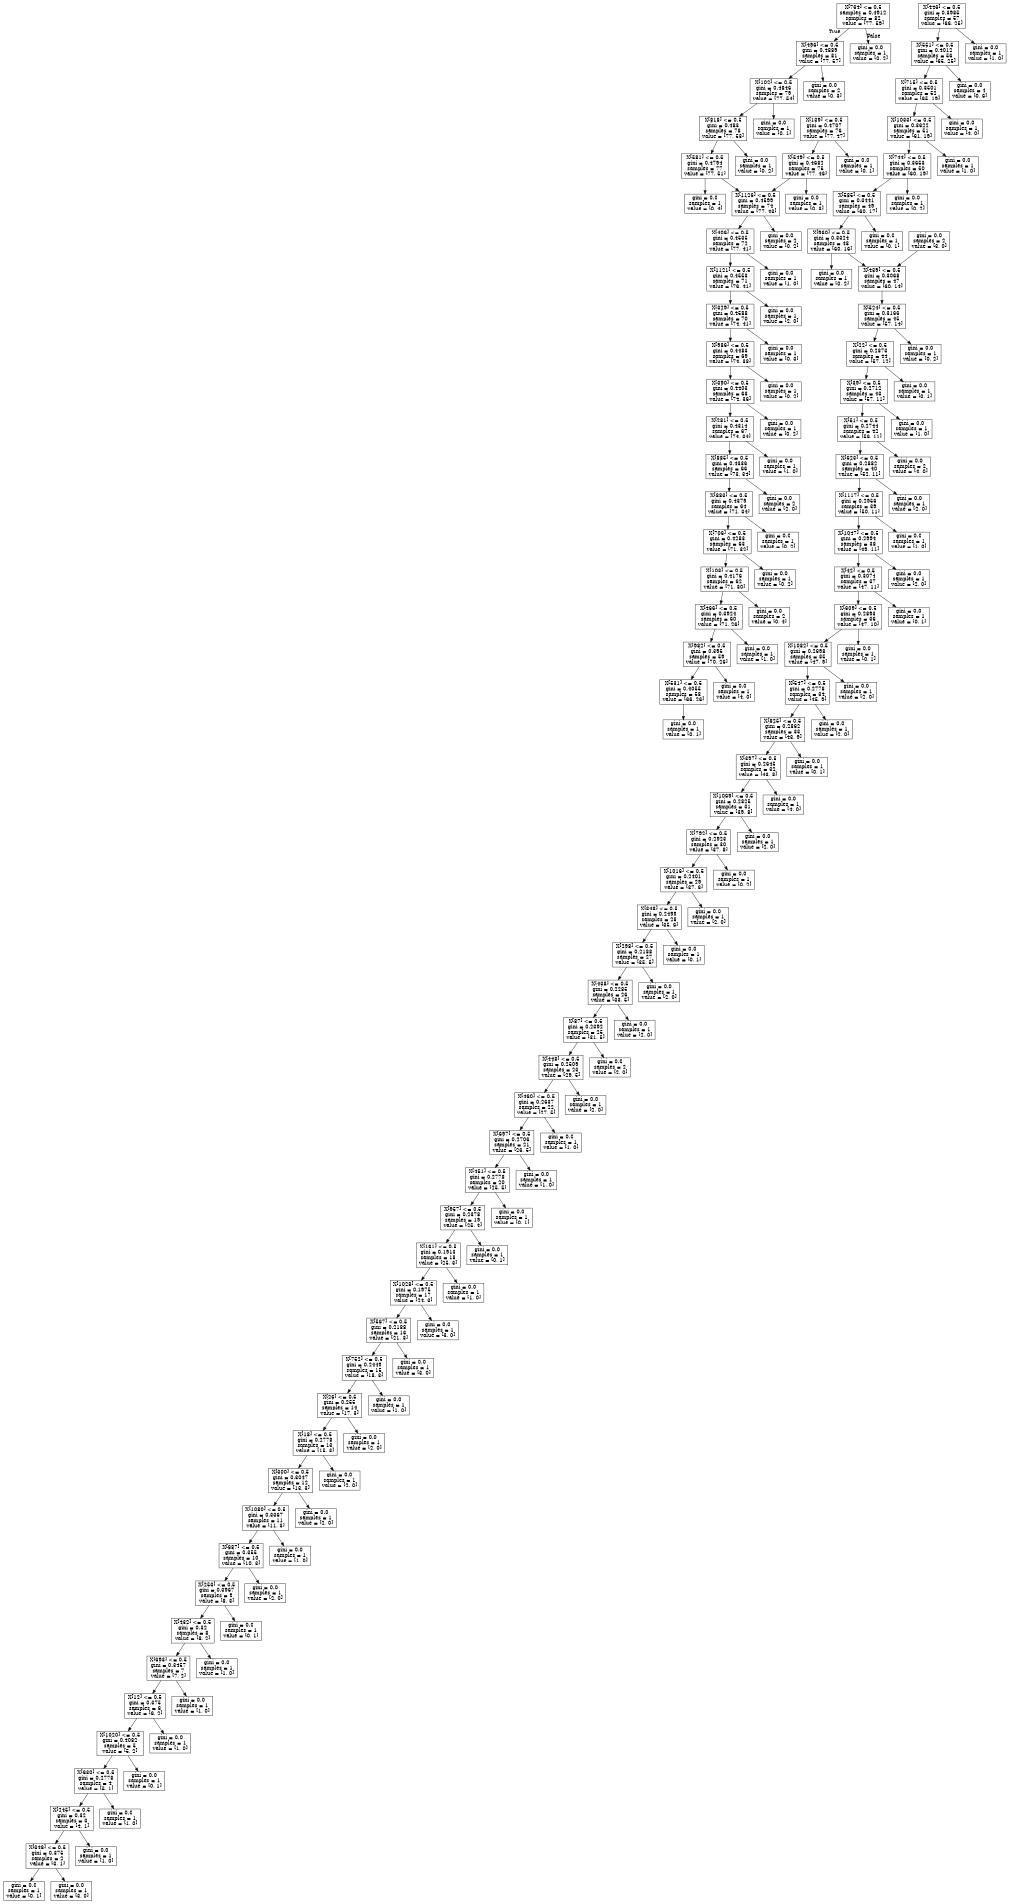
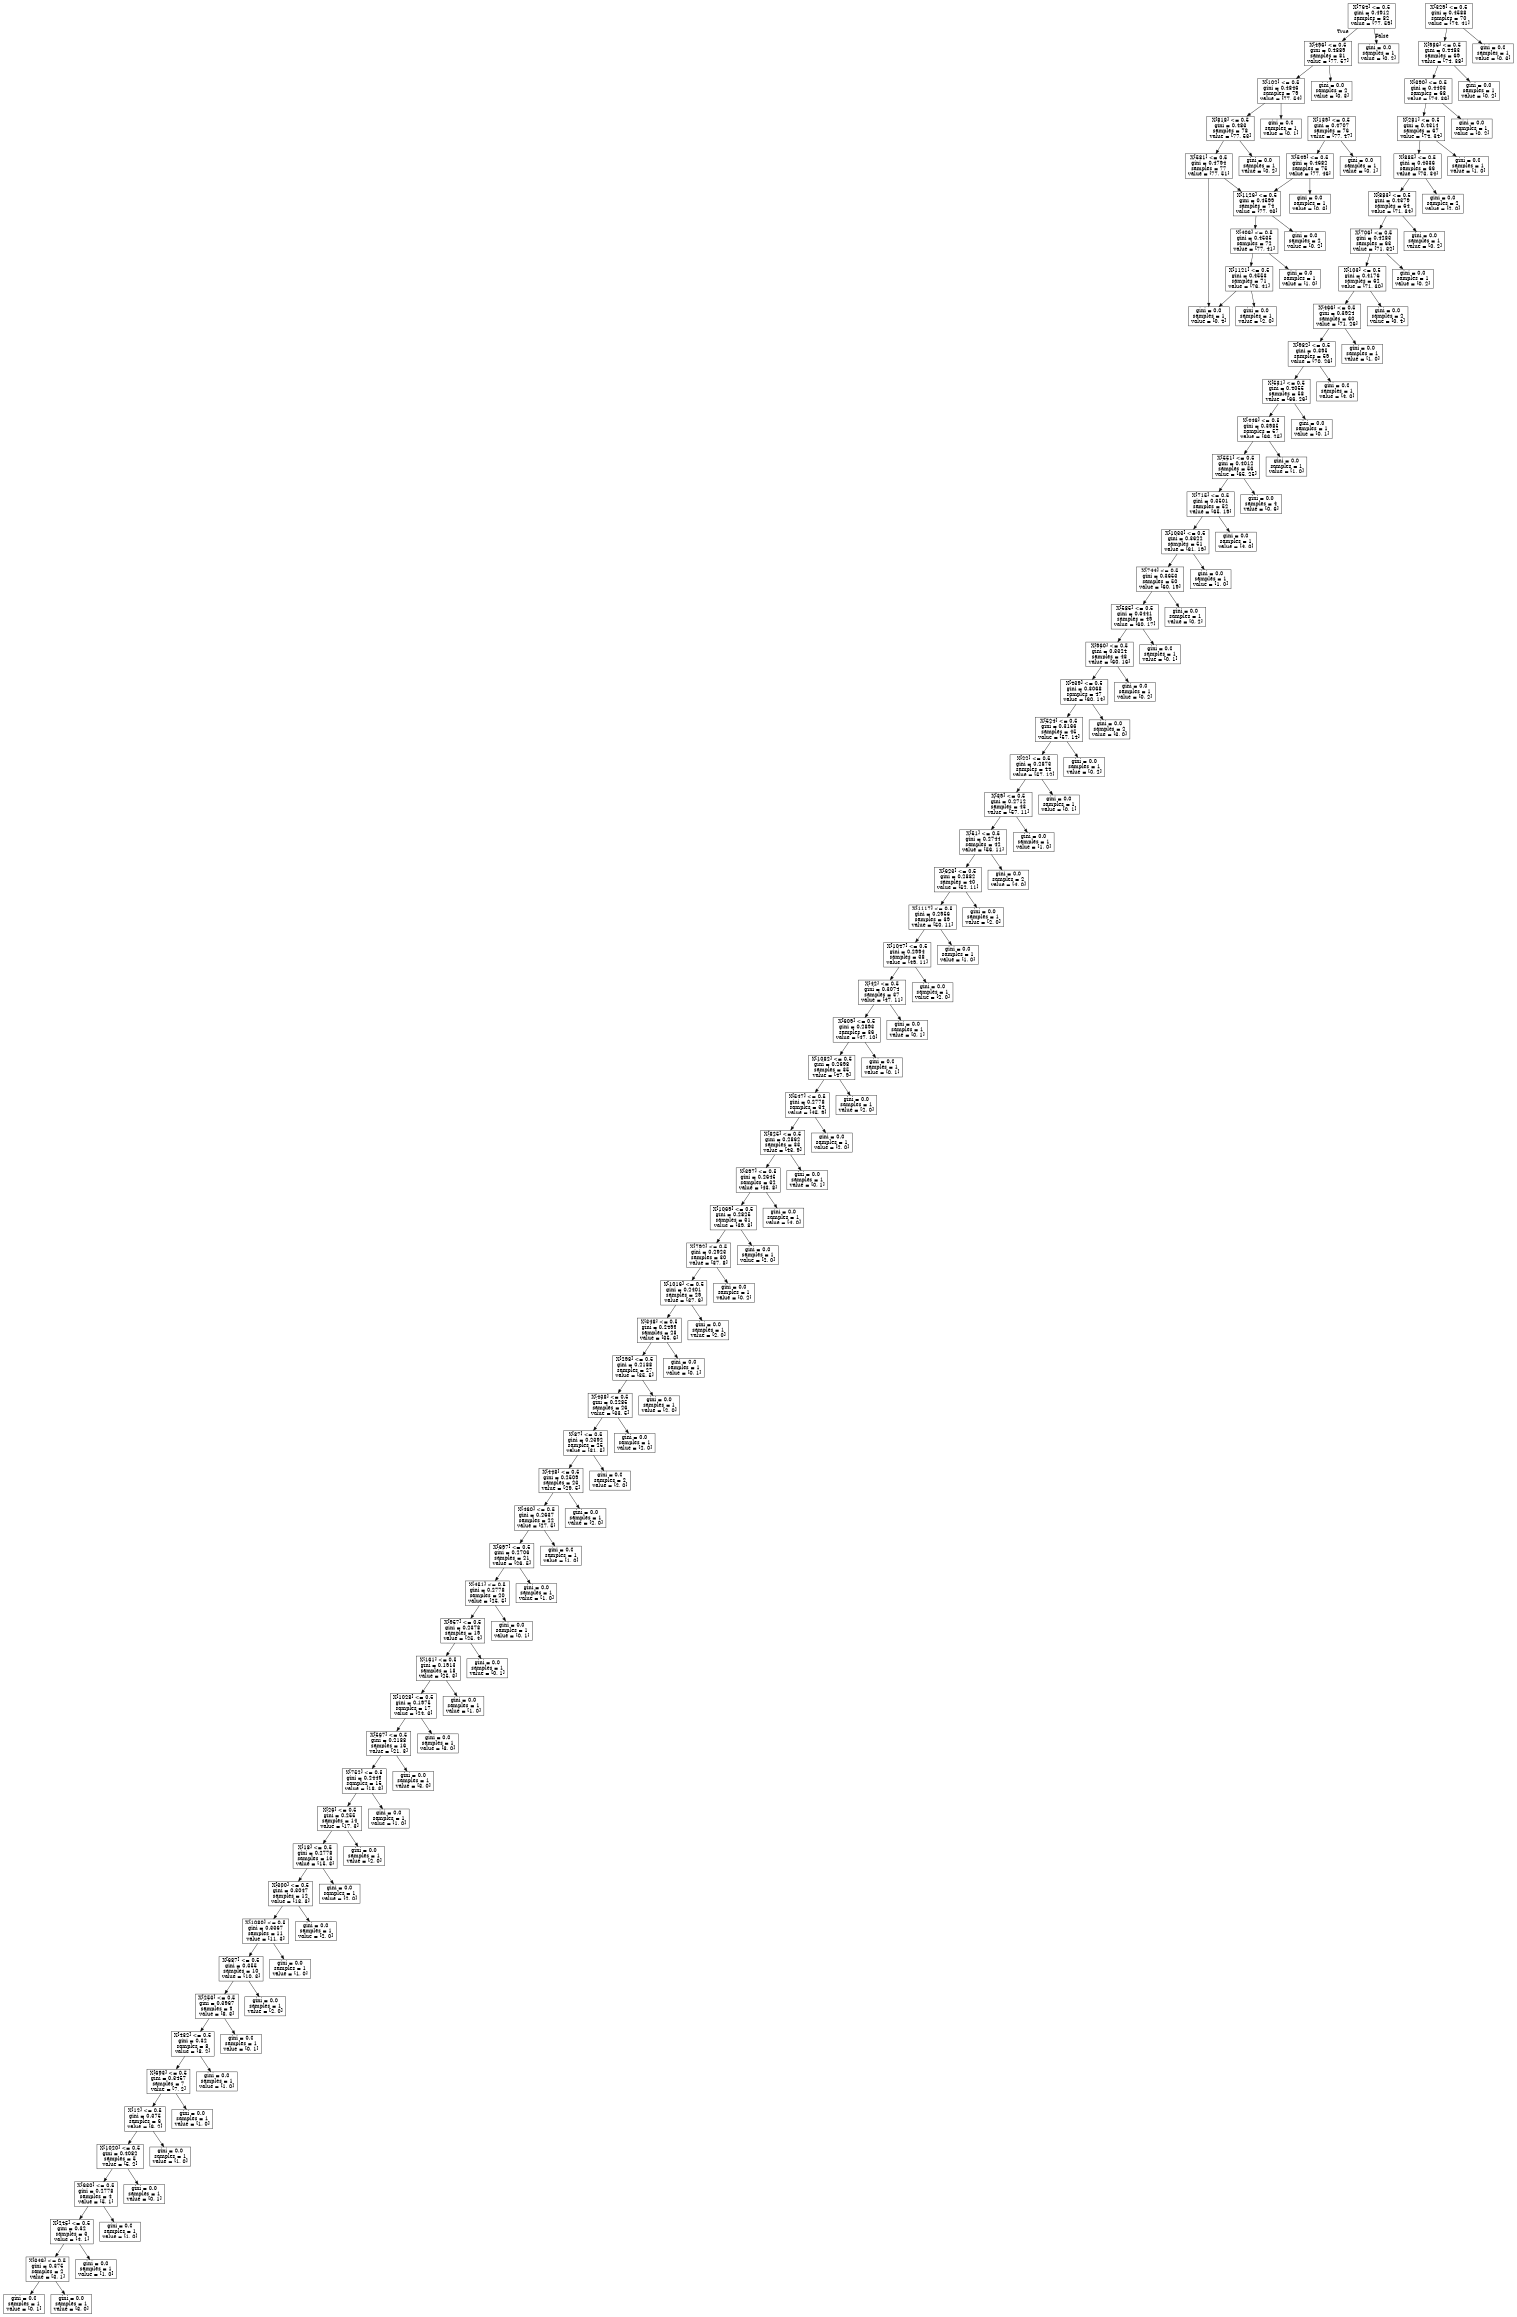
node "X[764] <= 0.5 samples = 0.4912 samples = 82 value = [77, 59]": label "X[764] <= 0.5 samples = 0.4912 samples = 82 value = [77, 59]" -> "X[764] <= 0.5 gini = 0.4912 samples = 82 value = [77, 59]"
edge "gini = 0.0 samples = 2 value = [3, 0]" -> "X[439] <= 0.5 gini = 0.3068 samples = 47 value = [60, 14]": reversed
edge "X[1121] <= 0.5 gini = 0.4553 samples = 71 value = [76, 41]" -> "X[329] <= 0.5 gini = 0.4588 samples = 70 value = [74, 41]": now "X[1121] <= 0.5 gini = 0.4553 samples = 71 value = [76, 41]" -> "gini = 0.0 samples = 1 value = [0, 4]"
edge "X[531] <= 0.5 gini = 0.4055 samples = 58 value = [66, 26]" -> "X[446] <= 0.5 gini = 0.3985 samples = 57 value = [66, 25]": added
